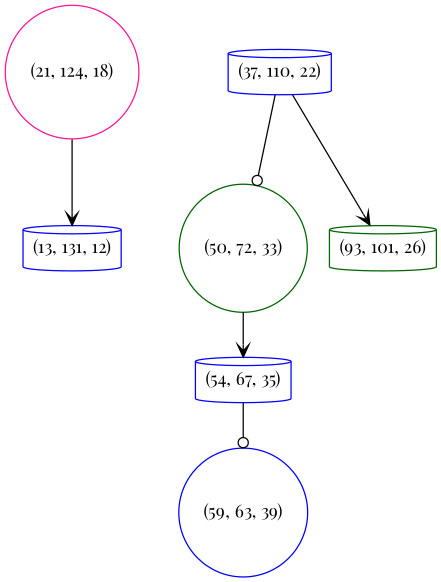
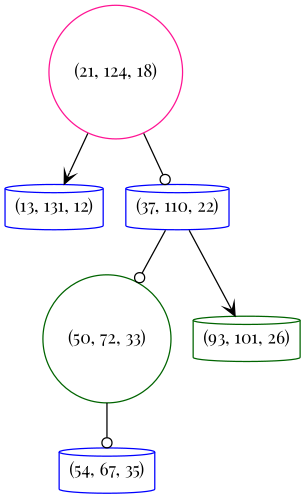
edge "(21, 124, 18)" -> "(37, 110, 22)": added
edge "(50, 72, 33)" -> "(54, 67, 35)": arrowhead vee -> odot
node "(59, 63, 39)": removed
